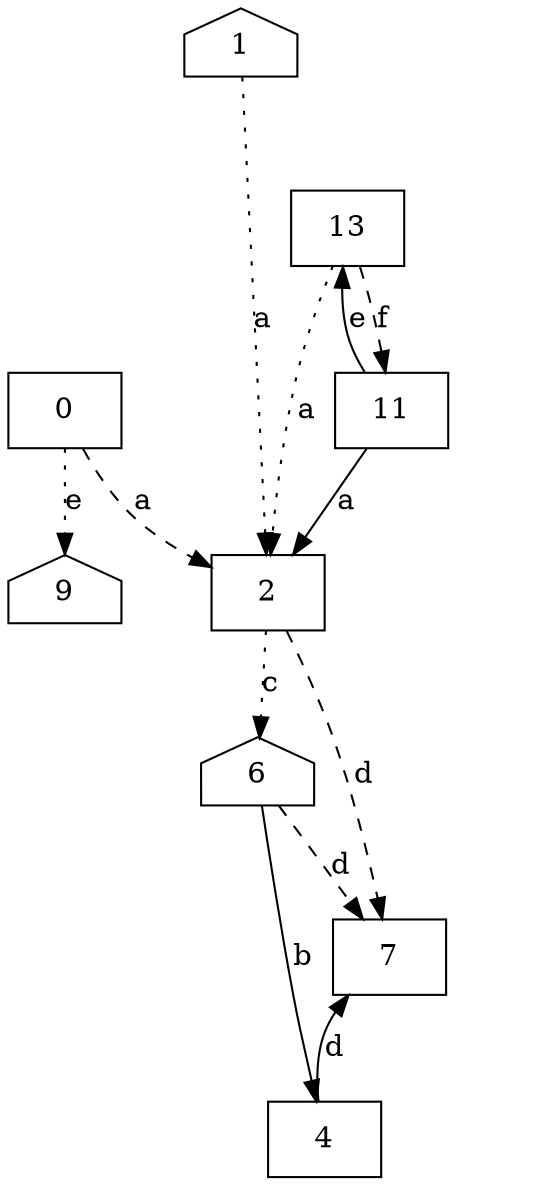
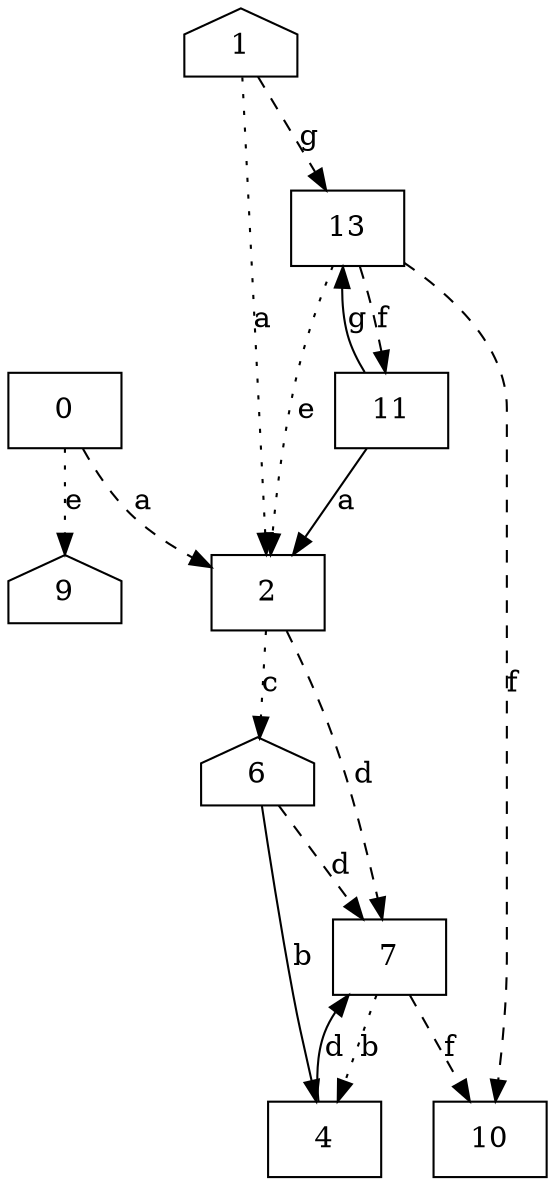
edge "1" -> "13": added, label "g"
edge "11" -> "13": label "e" -> "g"
edge "13" -> "2": label "a" -> "e"
edge "7" -> "4": added, label "b"
node "10": added
